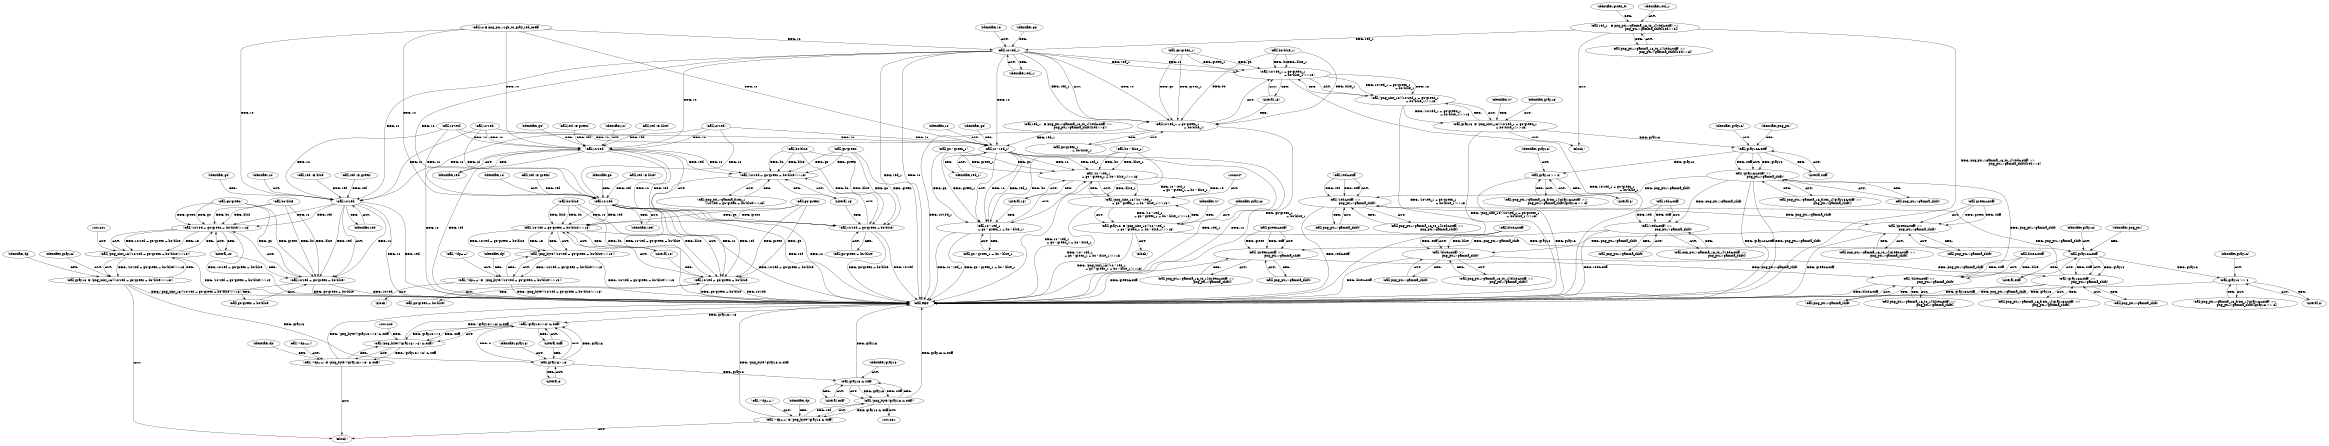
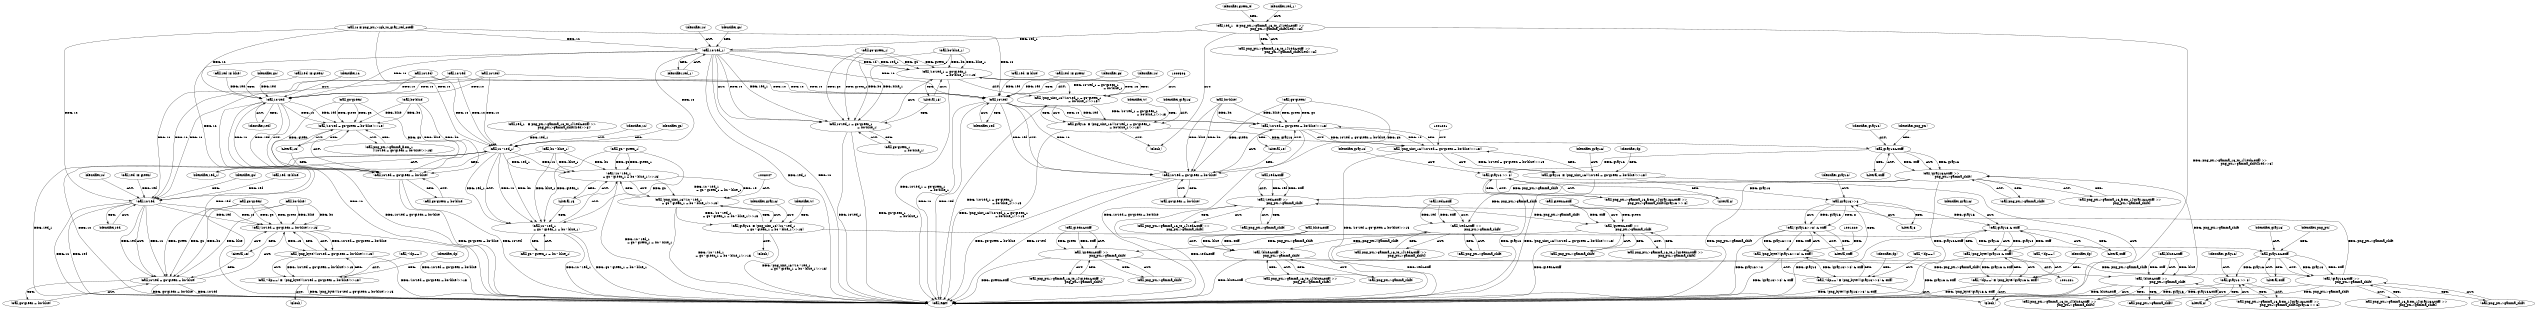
node "1000506": added
edge "(Call,RET)" -> "(Call,(gray16>>8) & 0xff)": reversed
edge "(Call,*(dp++) = (png_byte)(gray16 & 0xff))" -> "(Call,(png_byte)(gray16 & 0xff))": label "DDG: red" -> "CFG: "
